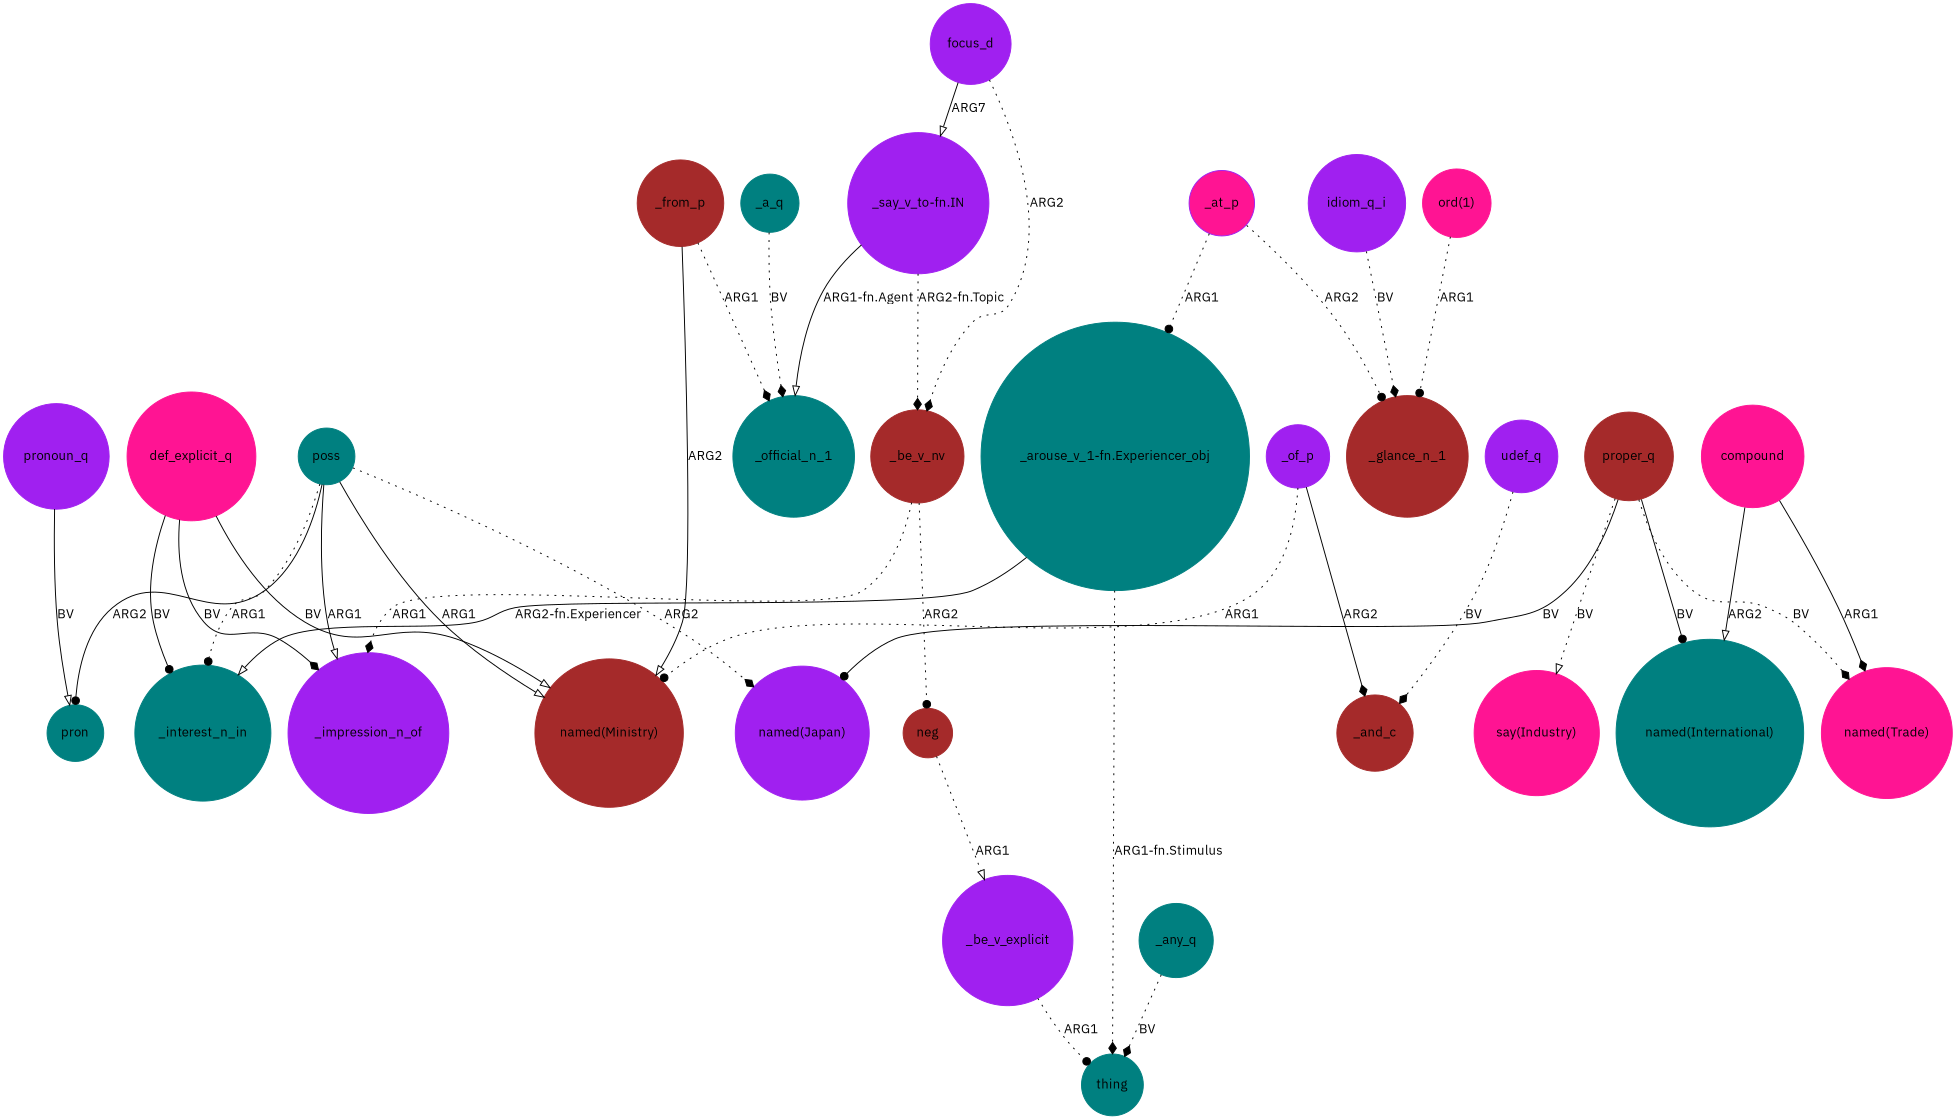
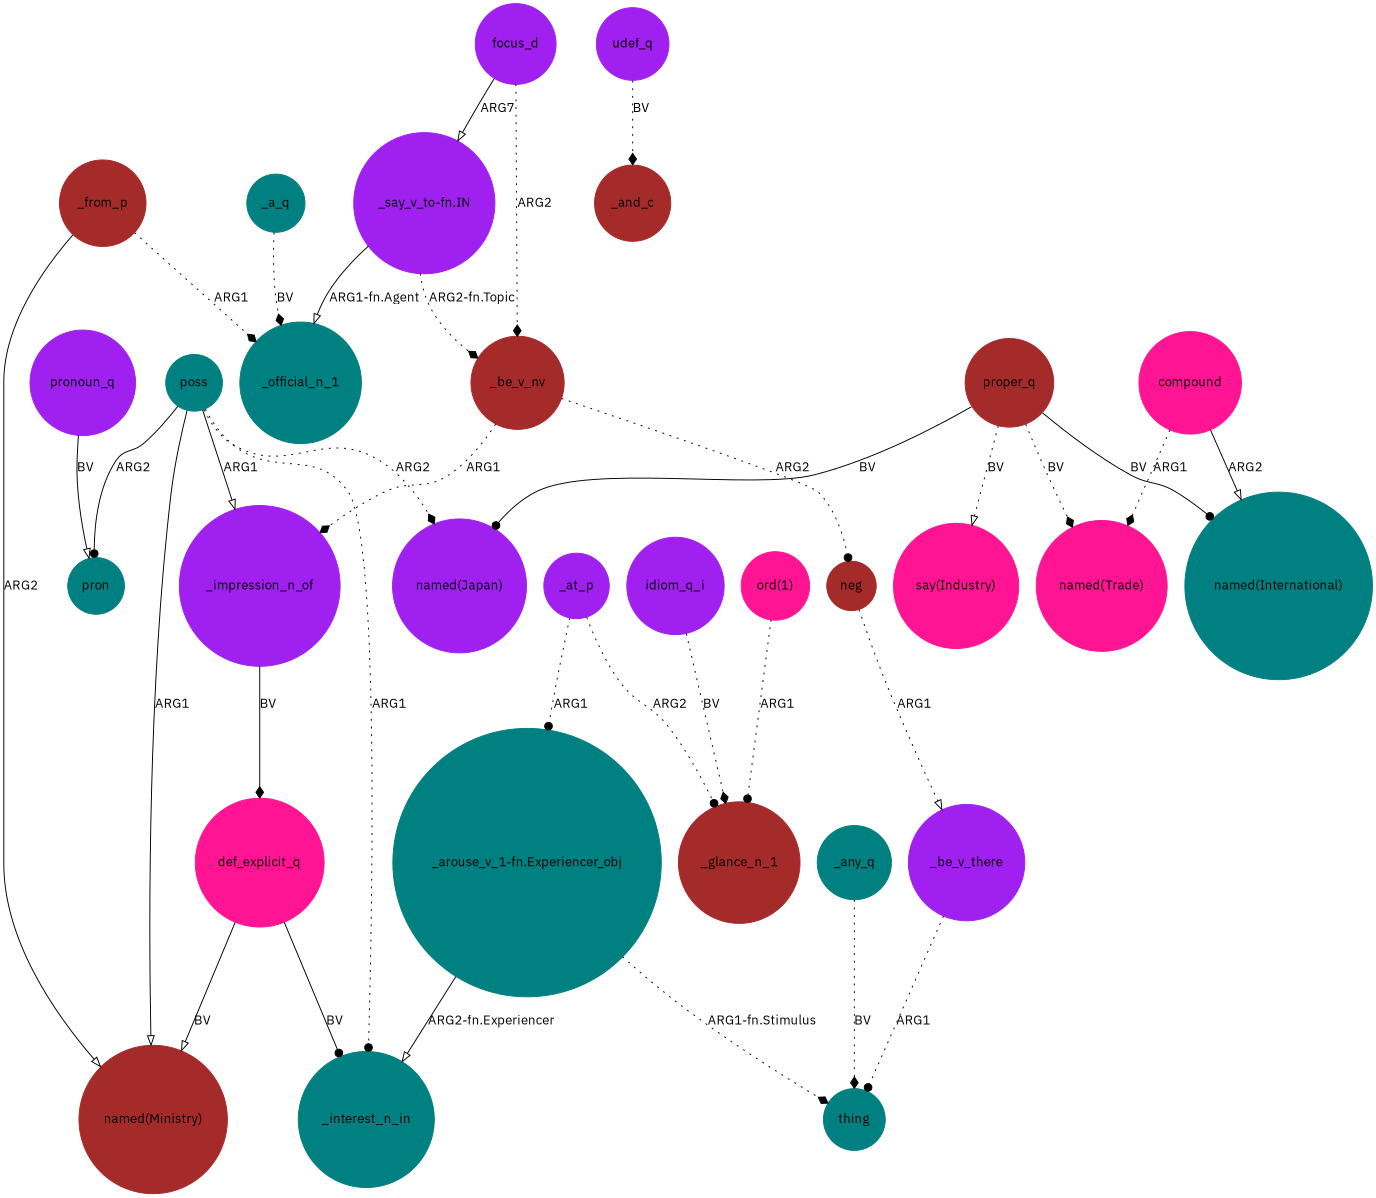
node "_at_p": fillcolor deeppink -> purple
node "_of_p": removed
edge "compound" -> "named(Trade)": style solid -> dotted
edge "def_explicit_q" -> "_impression_n_of": reversed
node "_be_v_explicit": label "_be_v_explicit" -> "_be_v_there"
